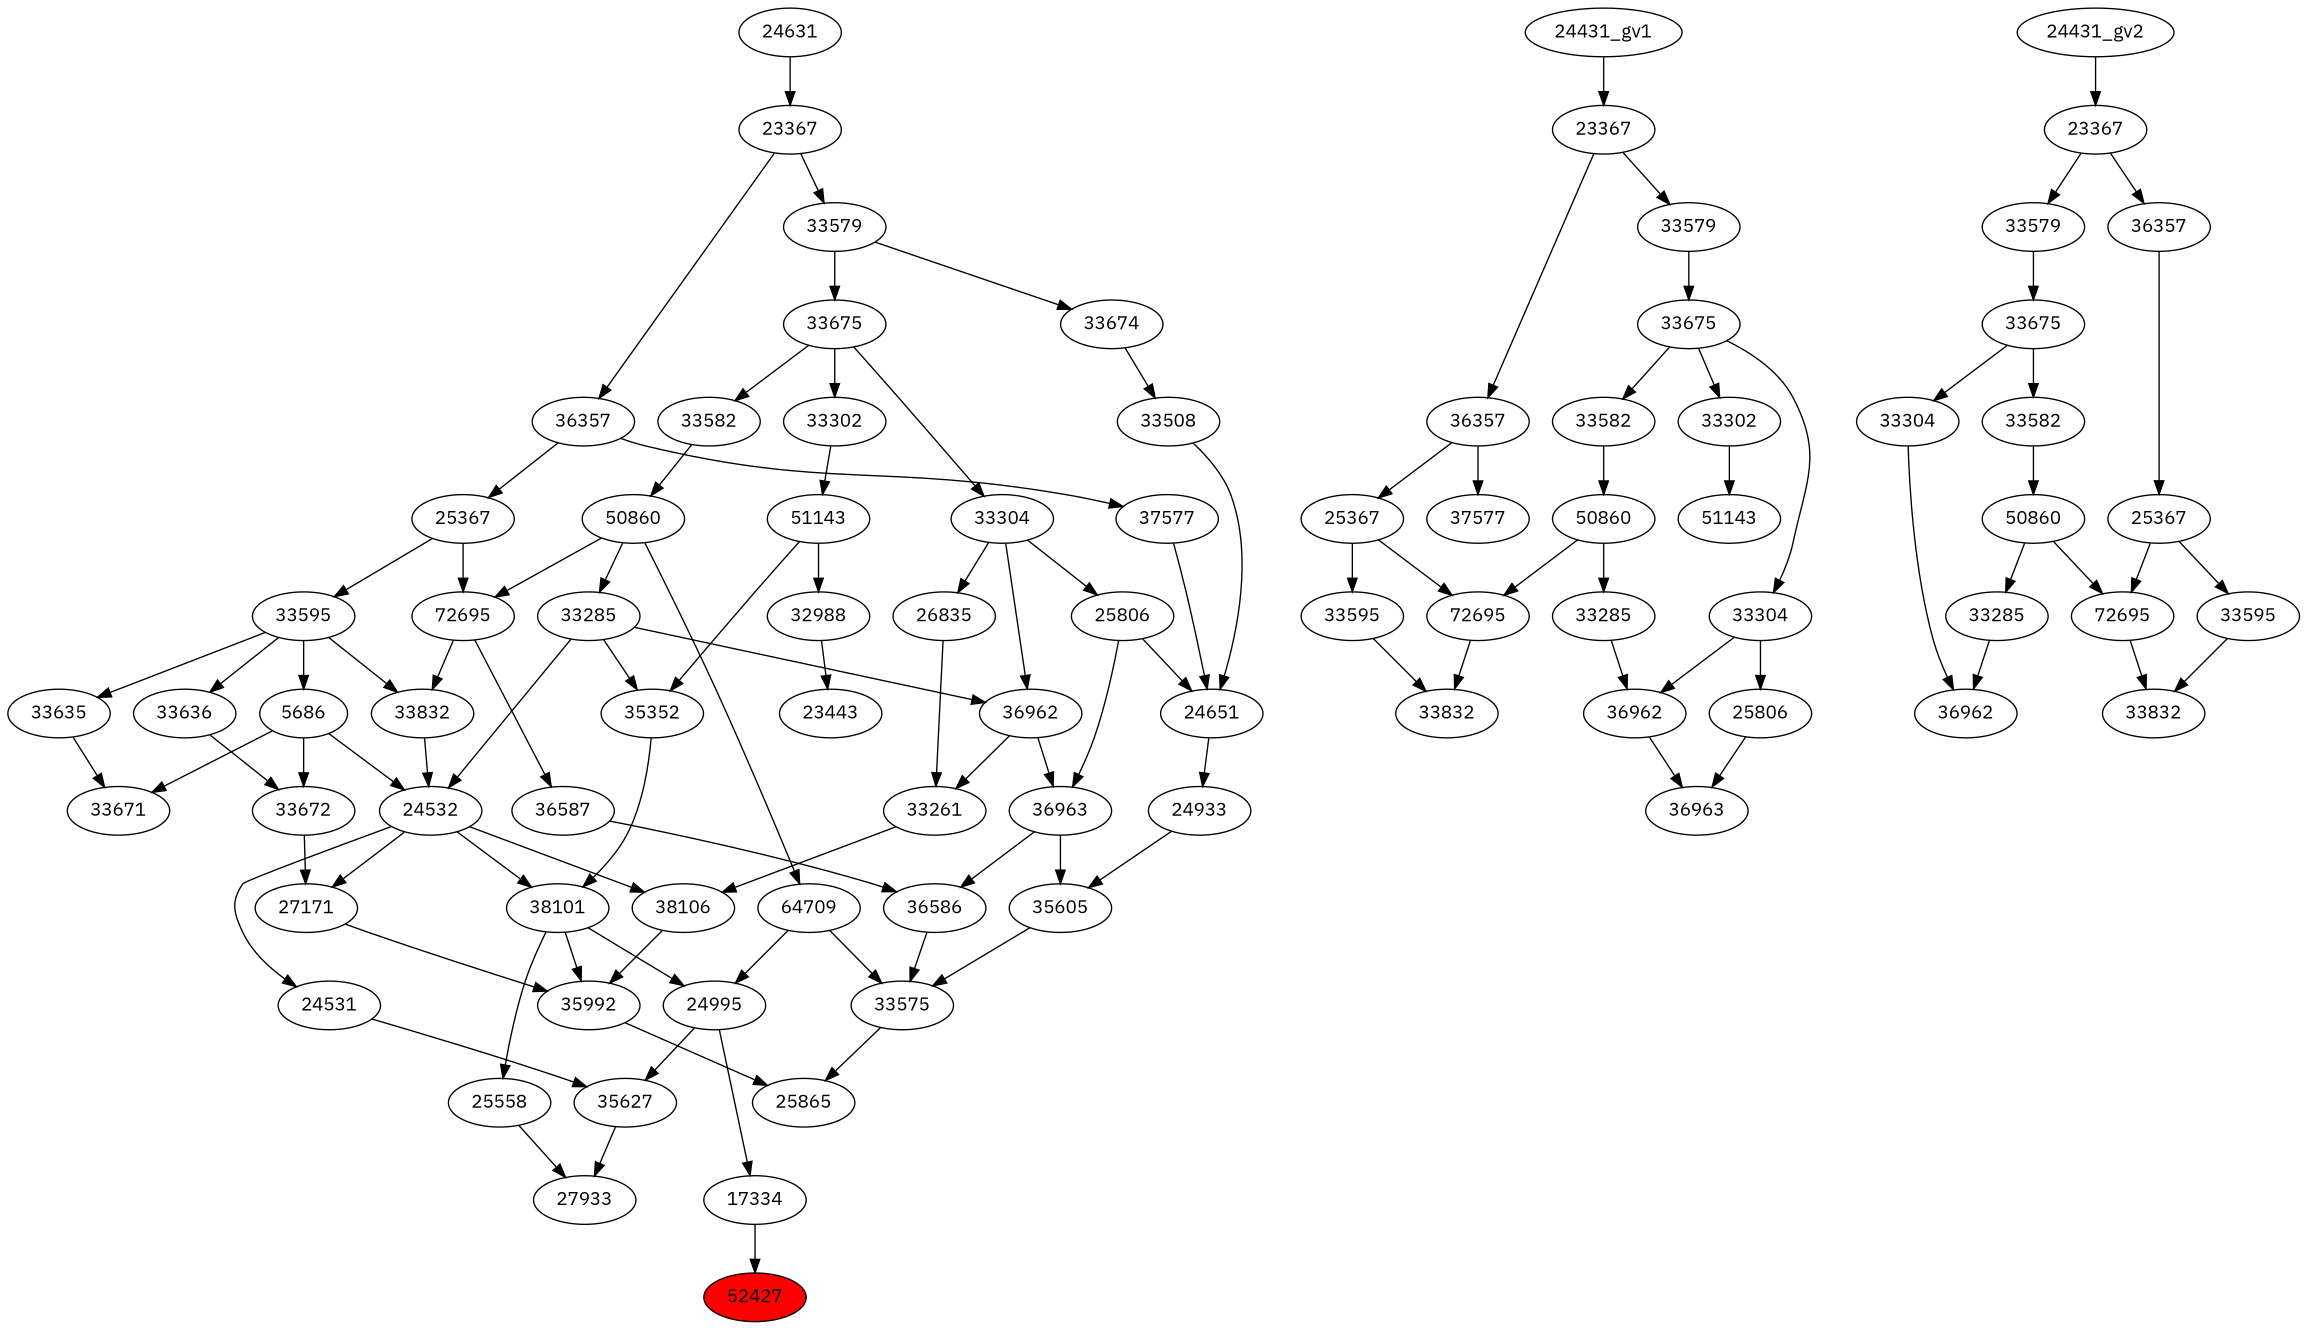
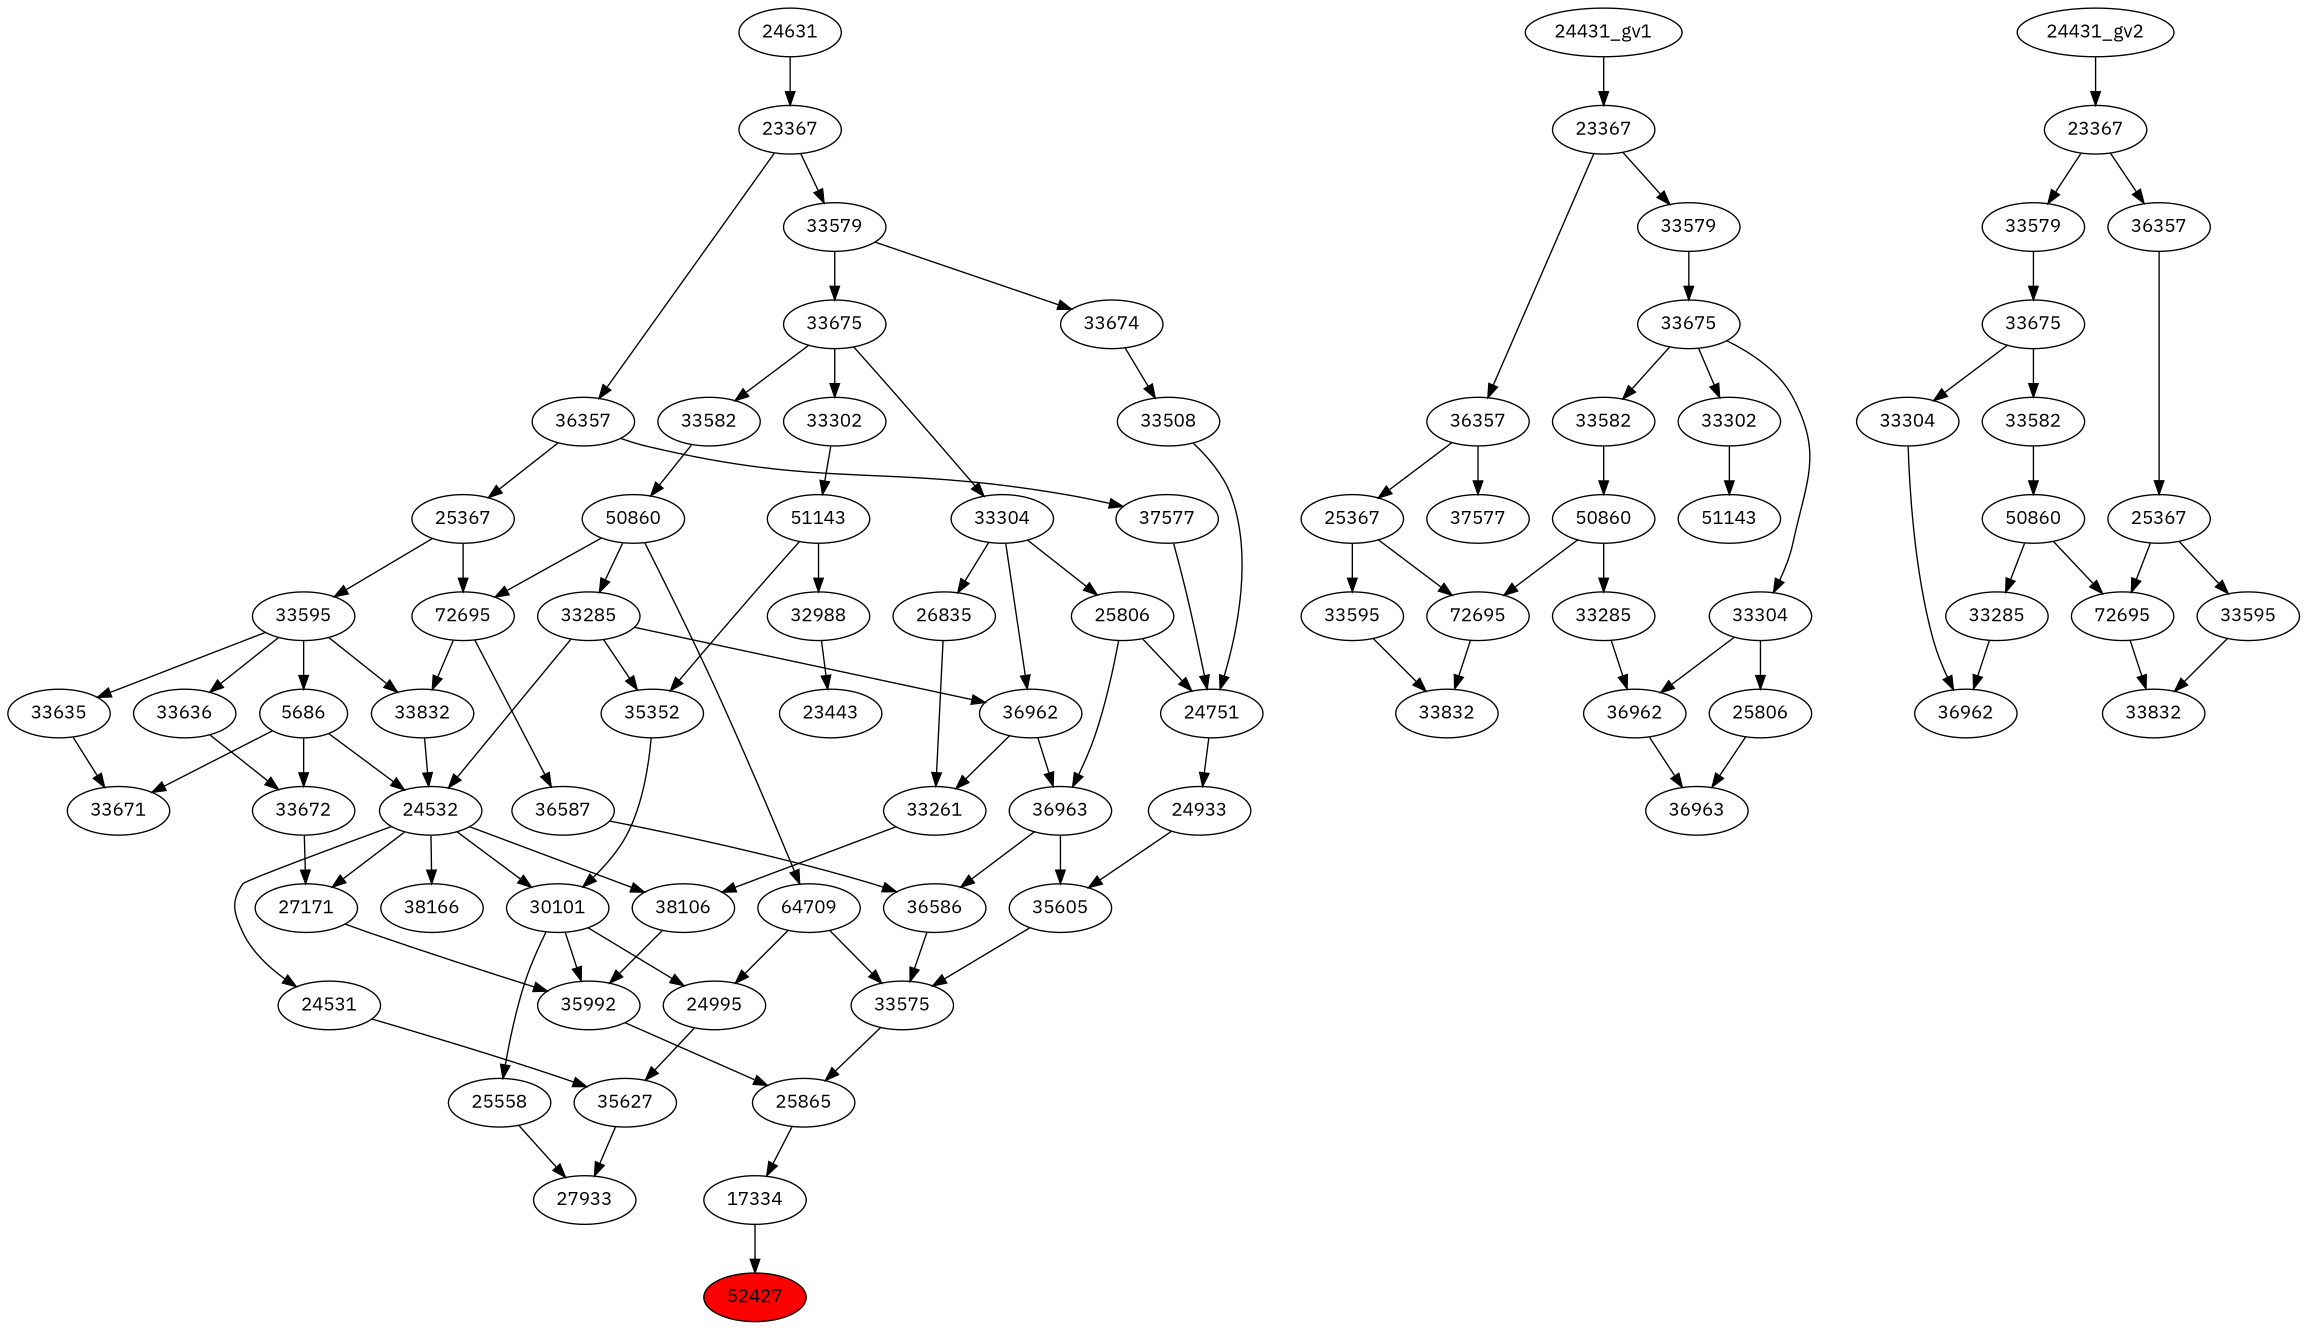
node "24651": label "24651" -> "24751"
node "38166": added
node "38101": label "38101" -> "30101"
edge "24995" -> "17334": now "25865" -> "17334"
